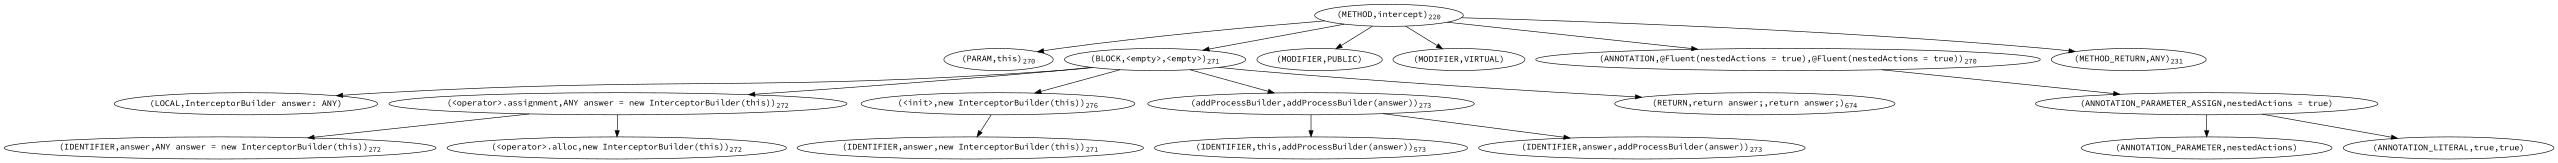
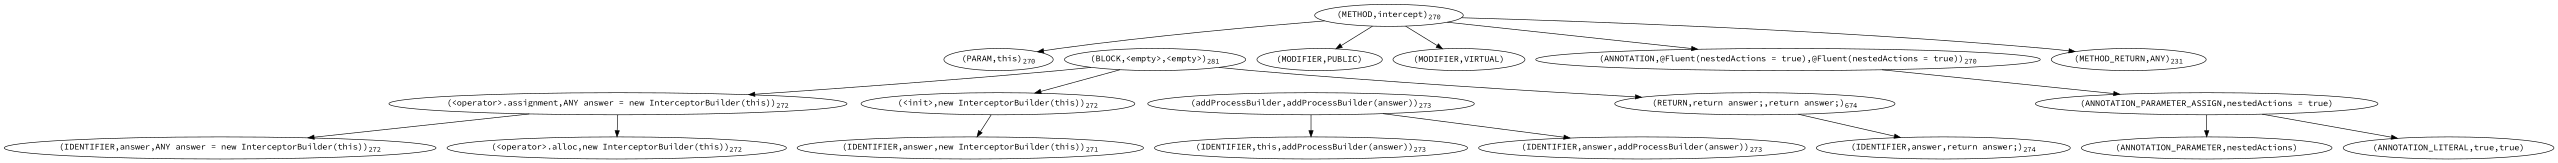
node "(METHOD,intercept)": text "220" -> "270"
edge "(METHOD,intercept)" -> "(BLOCK,<empty>,<empty>)": removed
node "(BLOCK,<empty>,<empty>)": text "271" -> "281"
edge "(BLOCK,<empty>,<empty>)" -> "(addProcessBuilder,addProcessBuilder(answer))": removed
node "(<init>,new InterceptorBuilder(this))": text "276" -> "272"
node "(LOCAL,InterceptorBuilder answer: ANY)": removed
node "(IDENTIFIER,this,addProcessBuilder(answer))": text "573" -> "273"
node "(IDENTIFIER,answer,return answer;)": added
